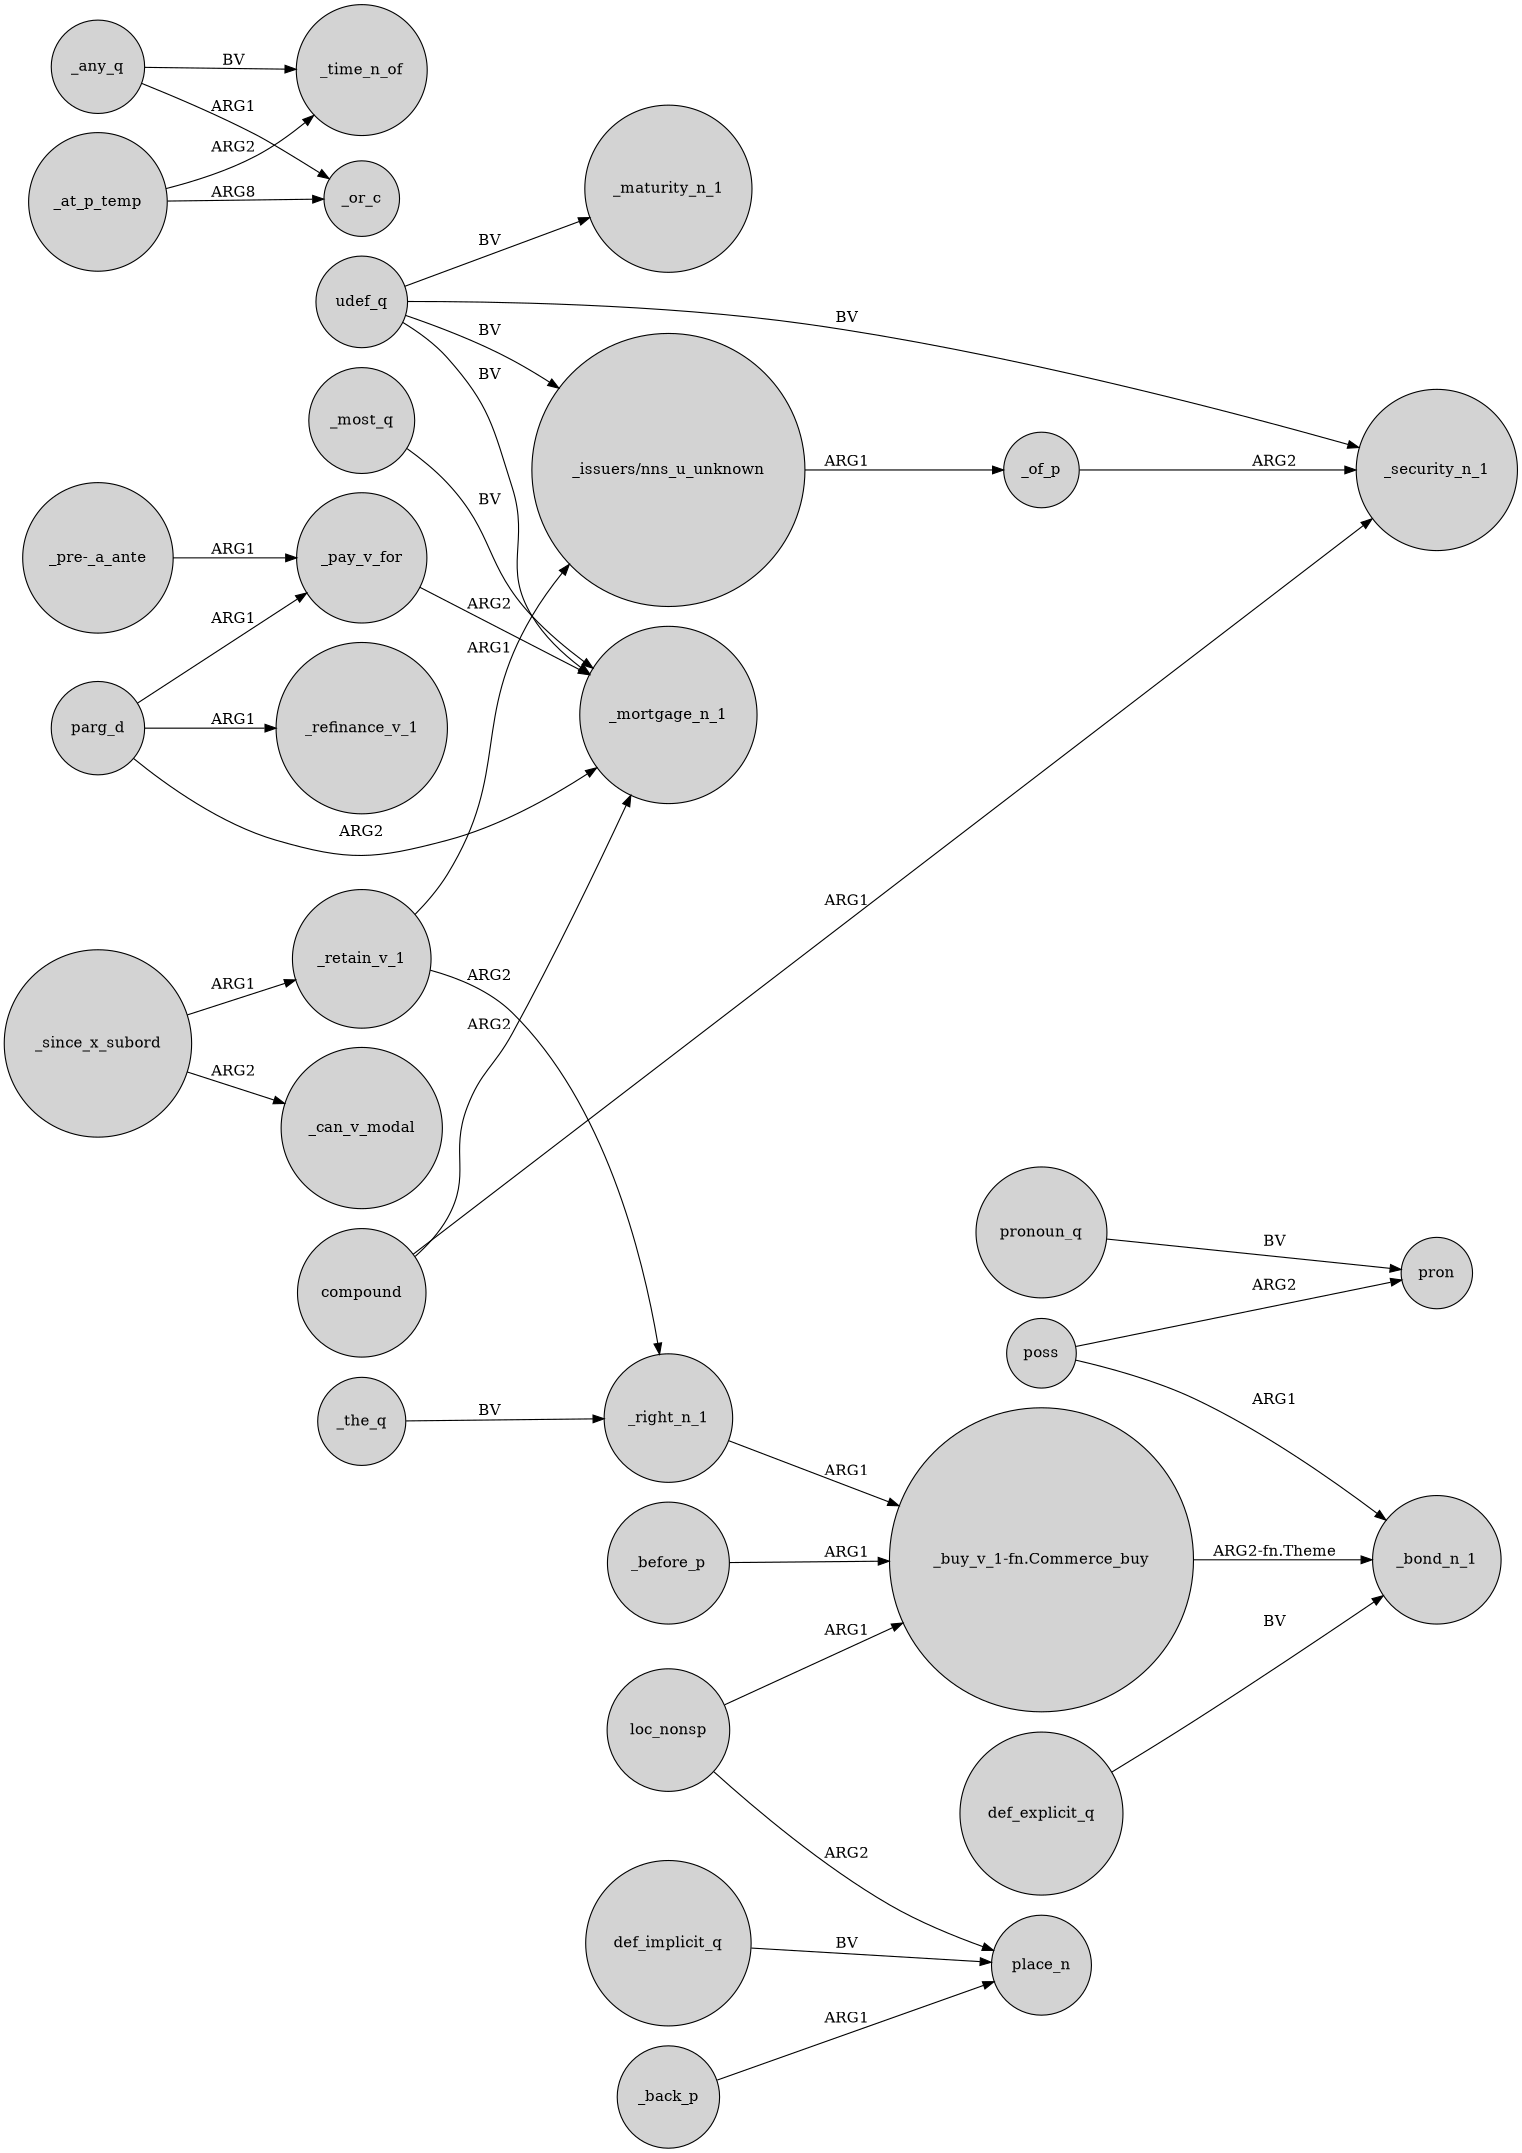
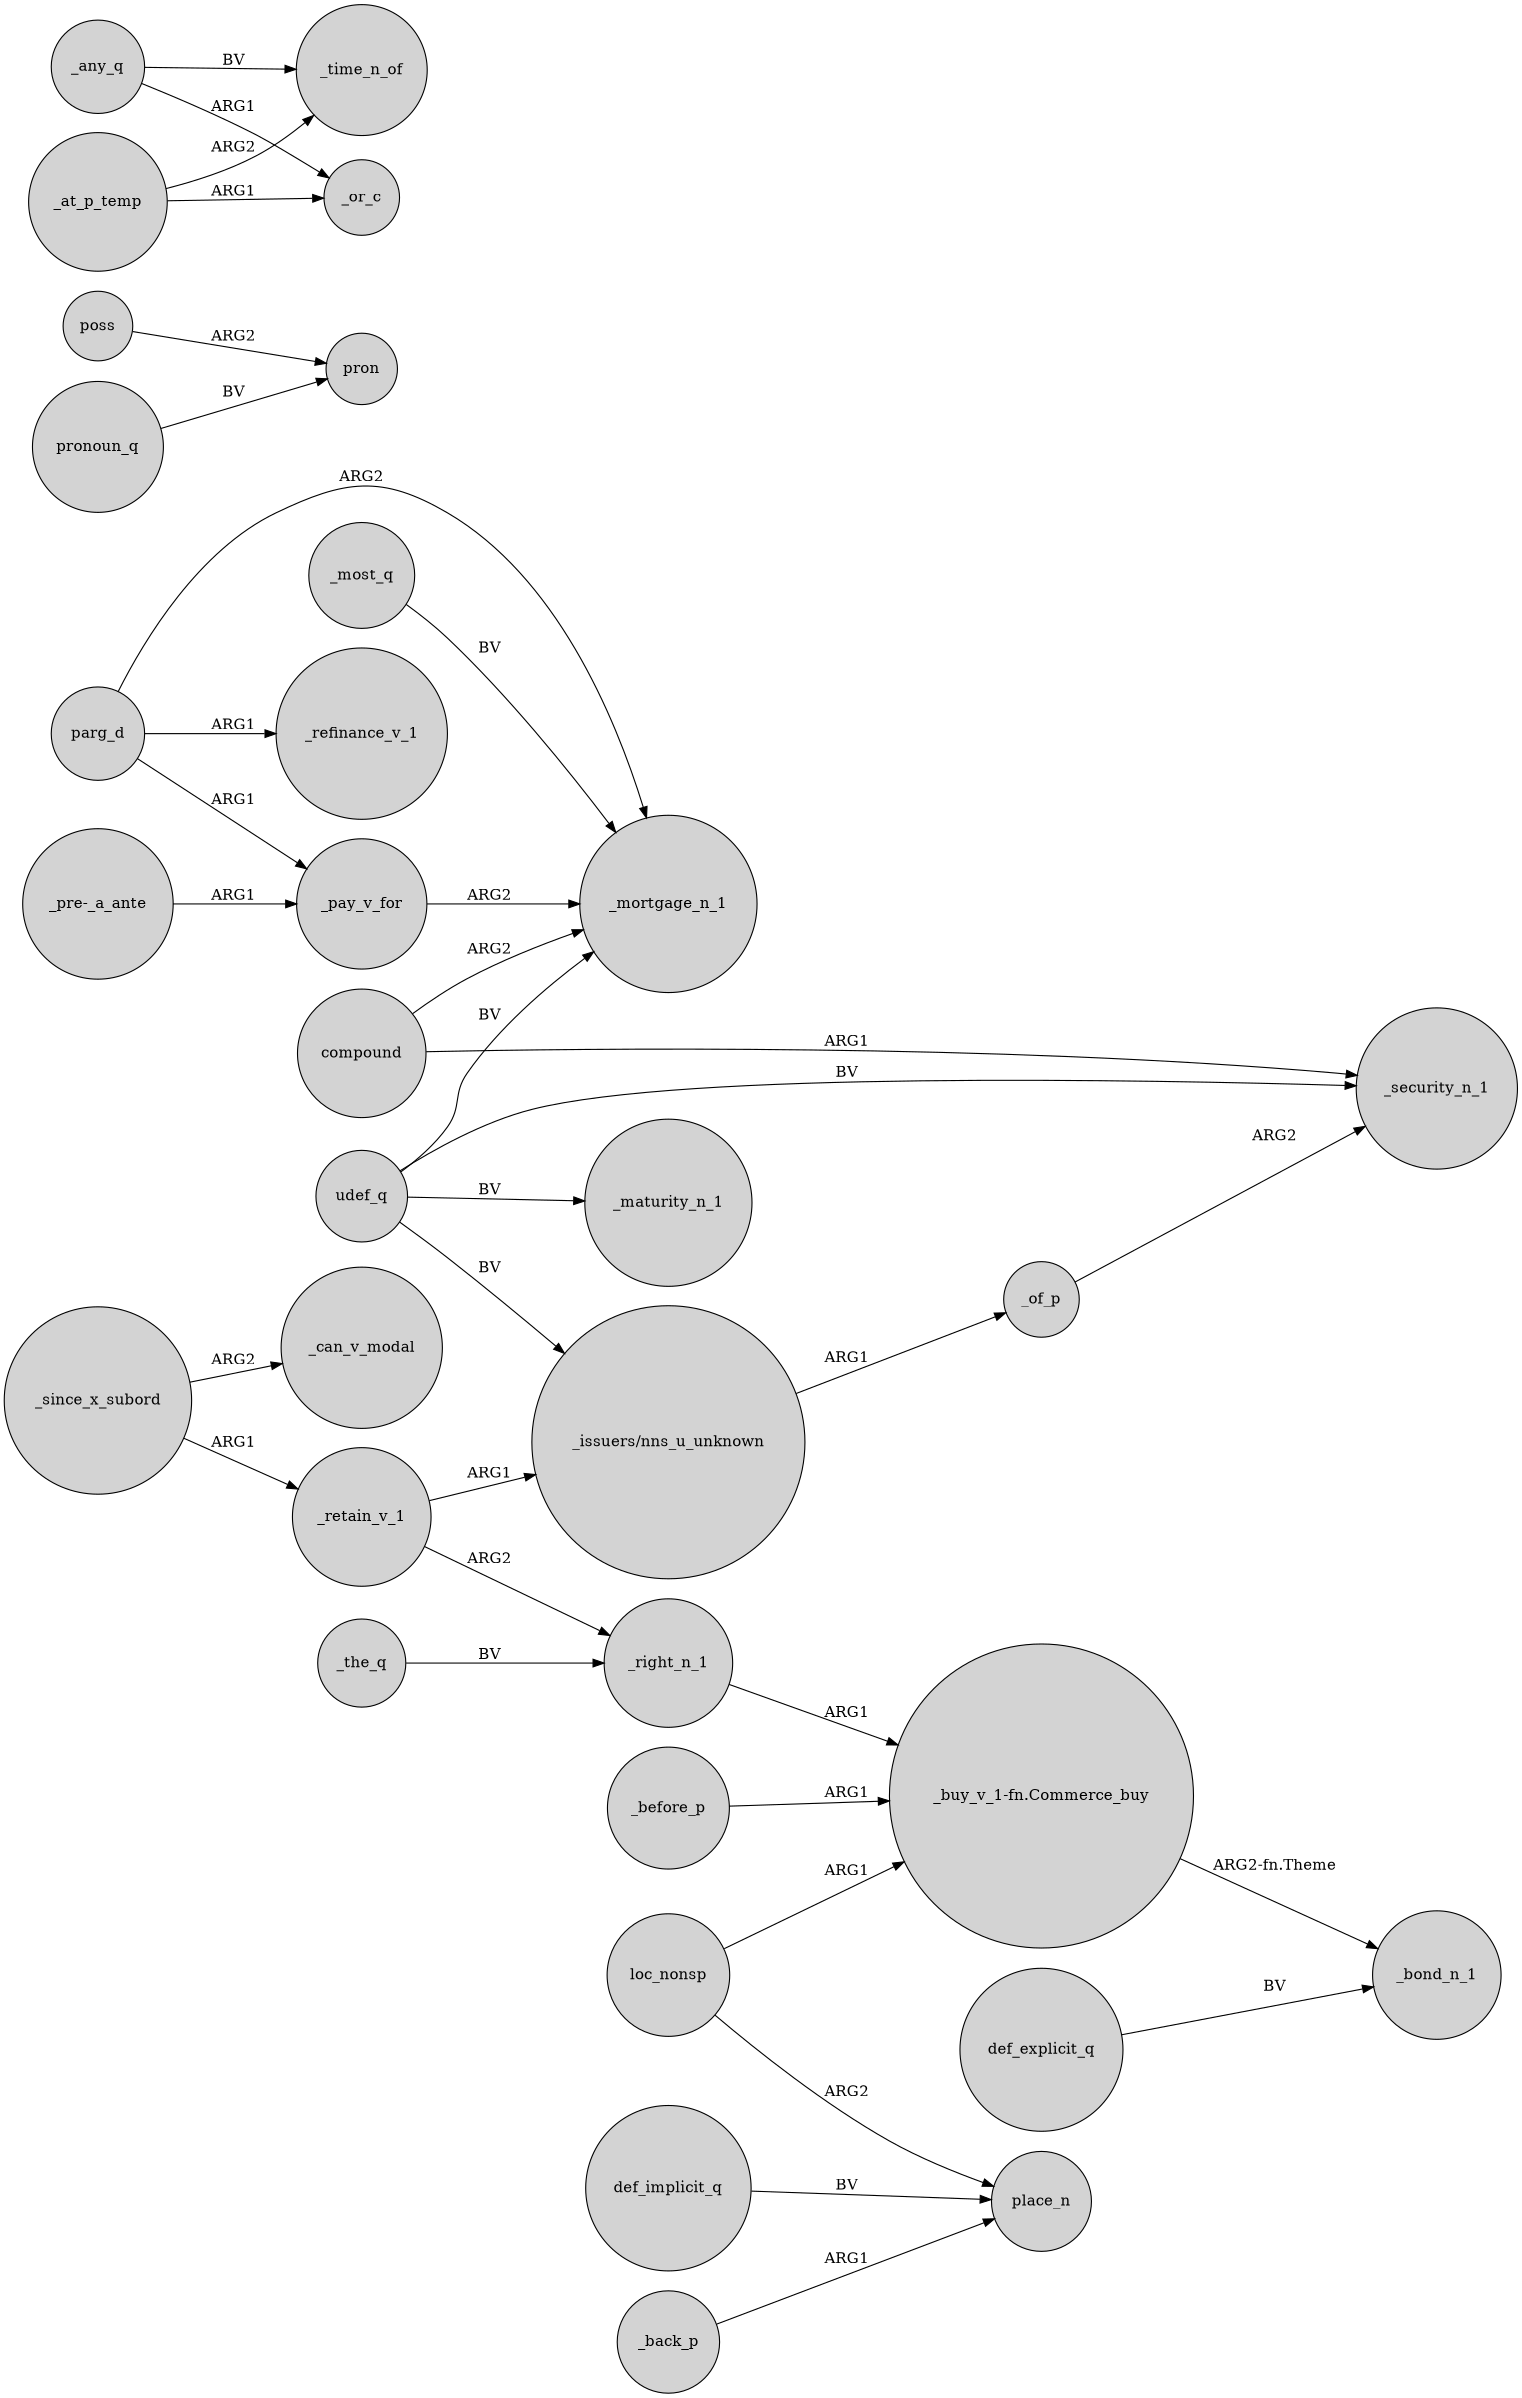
edge "_at_p_temp" -> "_or_c": label "ARG8" -> "ARG1"
edge "poss" -> "_bond_n_1": removed, label "ARG1"
